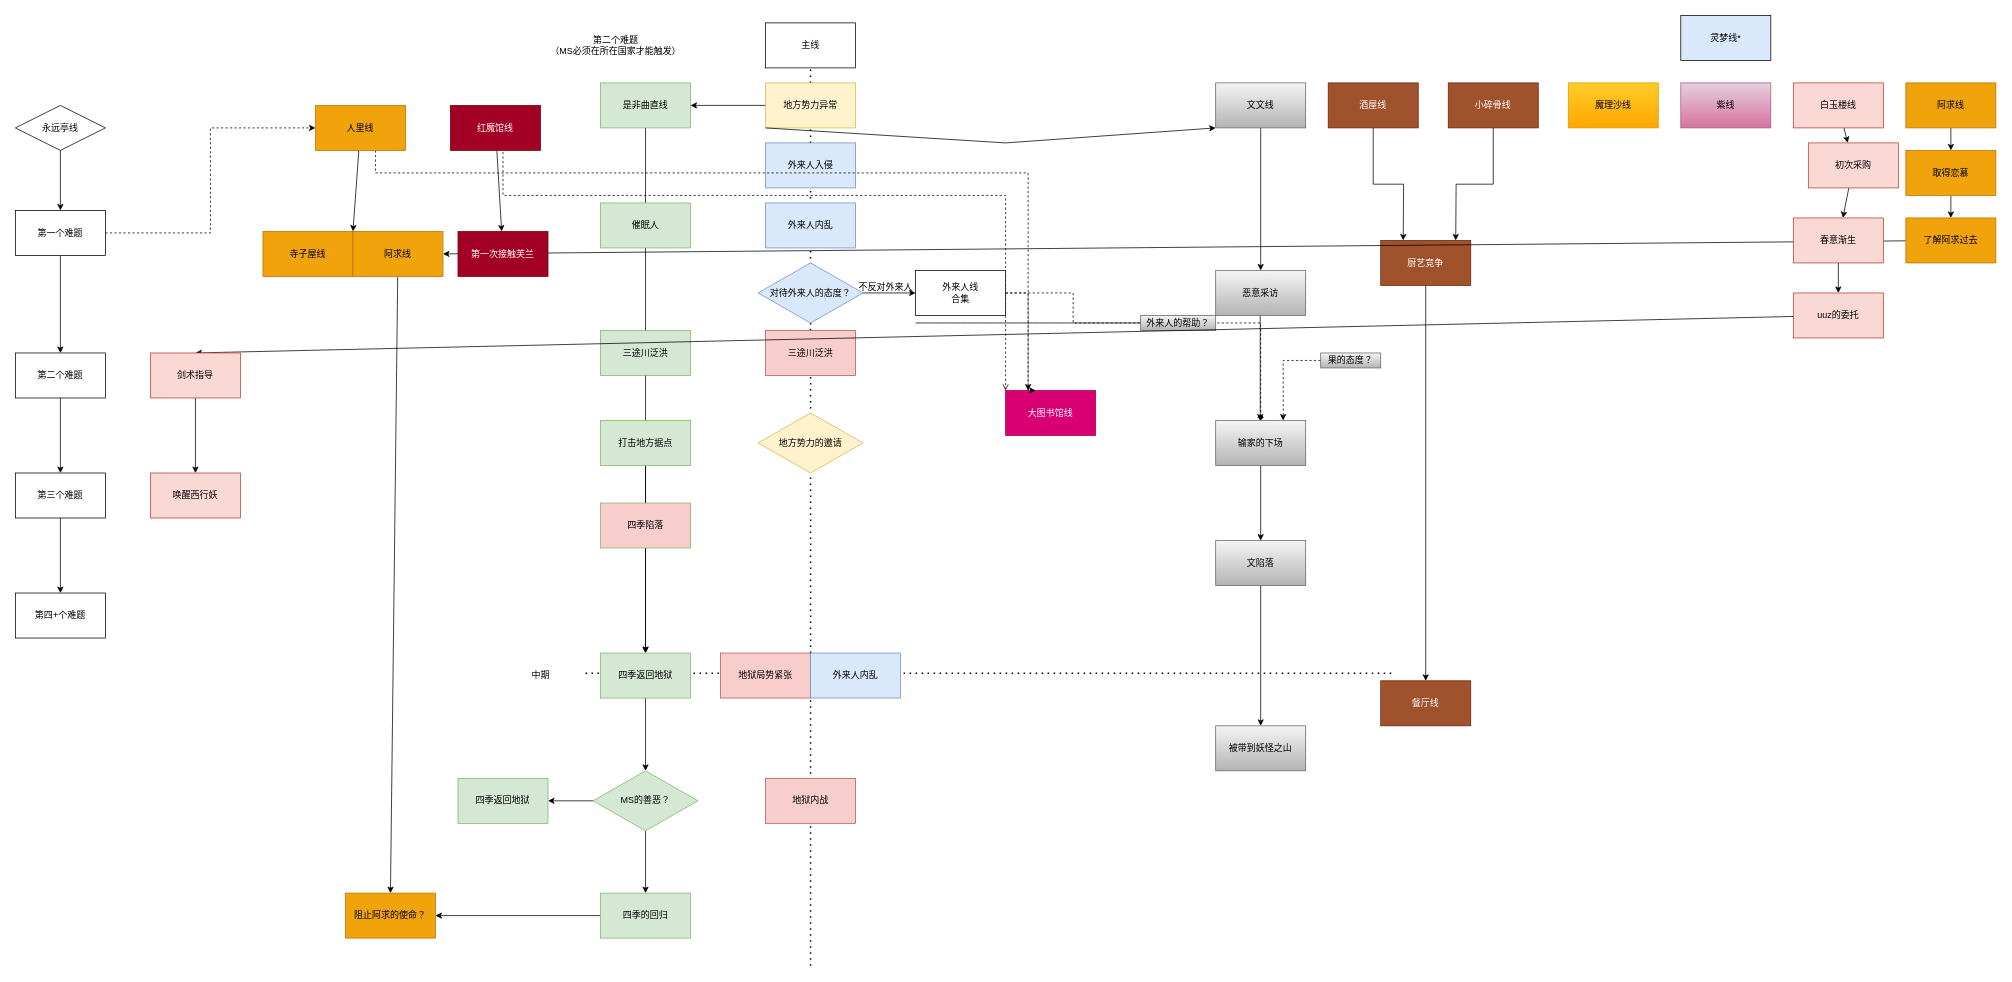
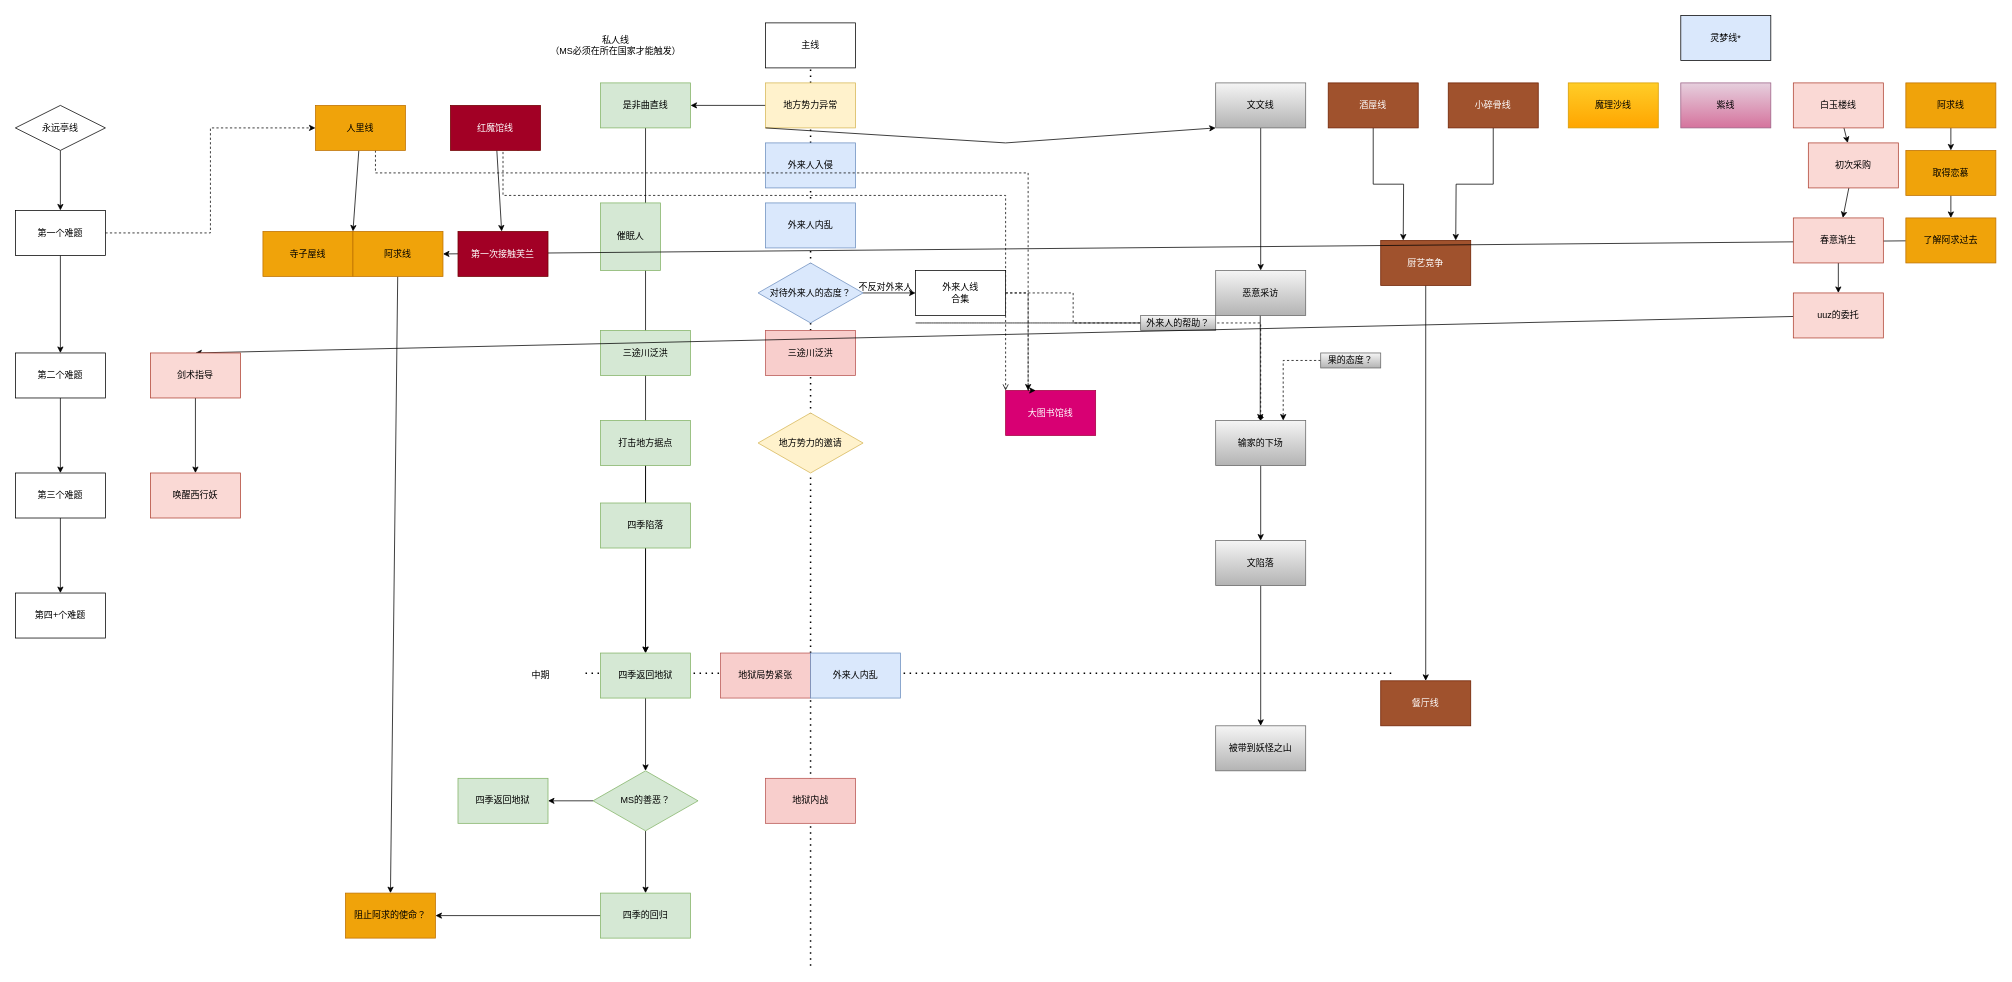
node "第二个难题 （MS必须在所在国家才能触发）": label "第二个难题 （MS必须在所在国家才能触发）" -> "私人线 （MS必须在所在国家才能触发）"
node "催眠人": size 90x45 -> 60x68
node "四季陷落": fillcolor #f8cecc -> #d5e8d4
